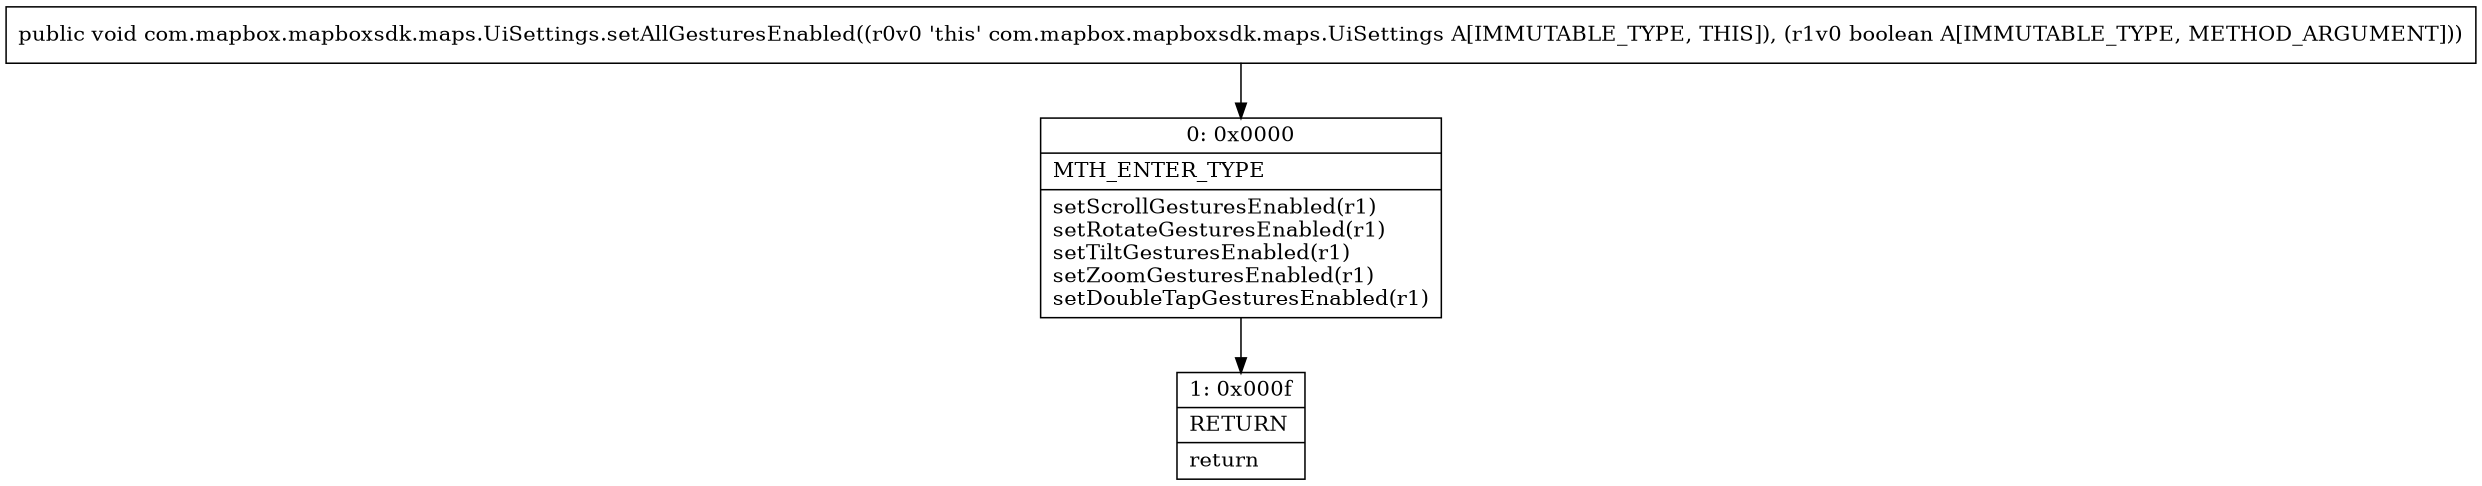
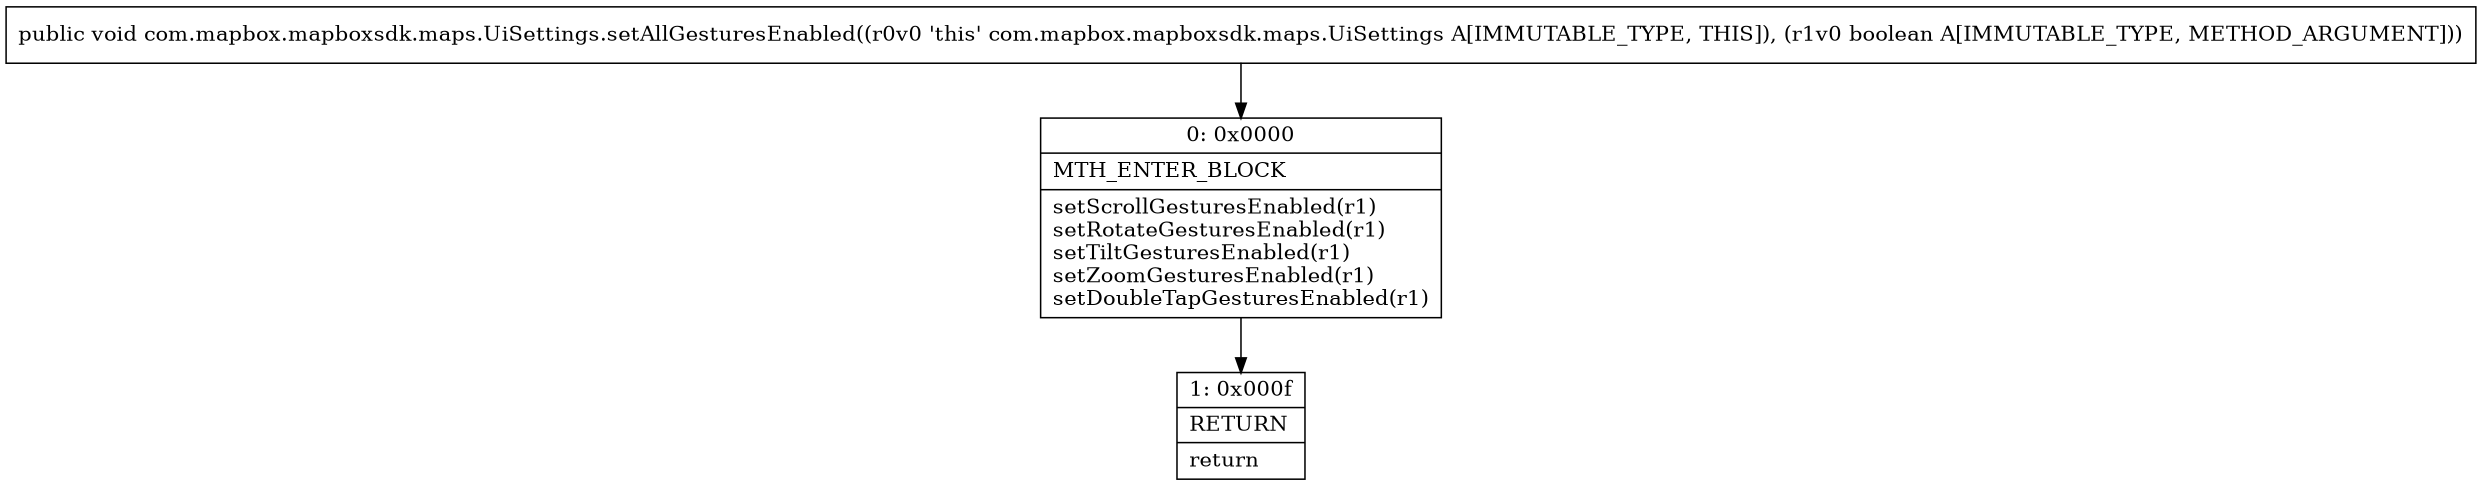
node "0: 0x0000": text "MTH_ENTER_TYPE" -> "MTH_ENTER_BLOCK"
